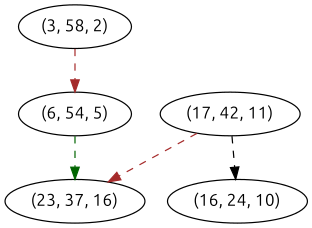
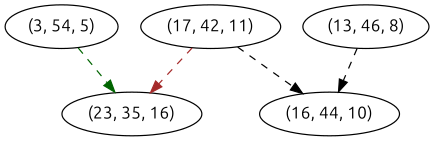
node "(3, 58, 2)": removed
node "(13, 46, 8)": added
node "(6, 54, 5)": label "(6, 54, 5)" -> "(3, 54, 5)"
node "(23, 37, 16)": label "(23, 37, 16)" -> "(23, 35, 16)"
node "(16, 24, 10)": label "(16, 24, 10)" -> "(16, 44, 10)"
